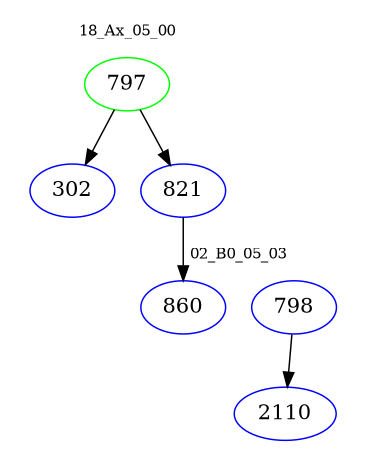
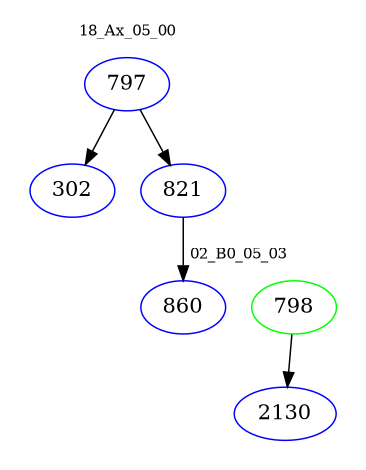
node "797": color green -> blue
node "798": color blue -> green
node "2110": label "2110" -> "2130"
